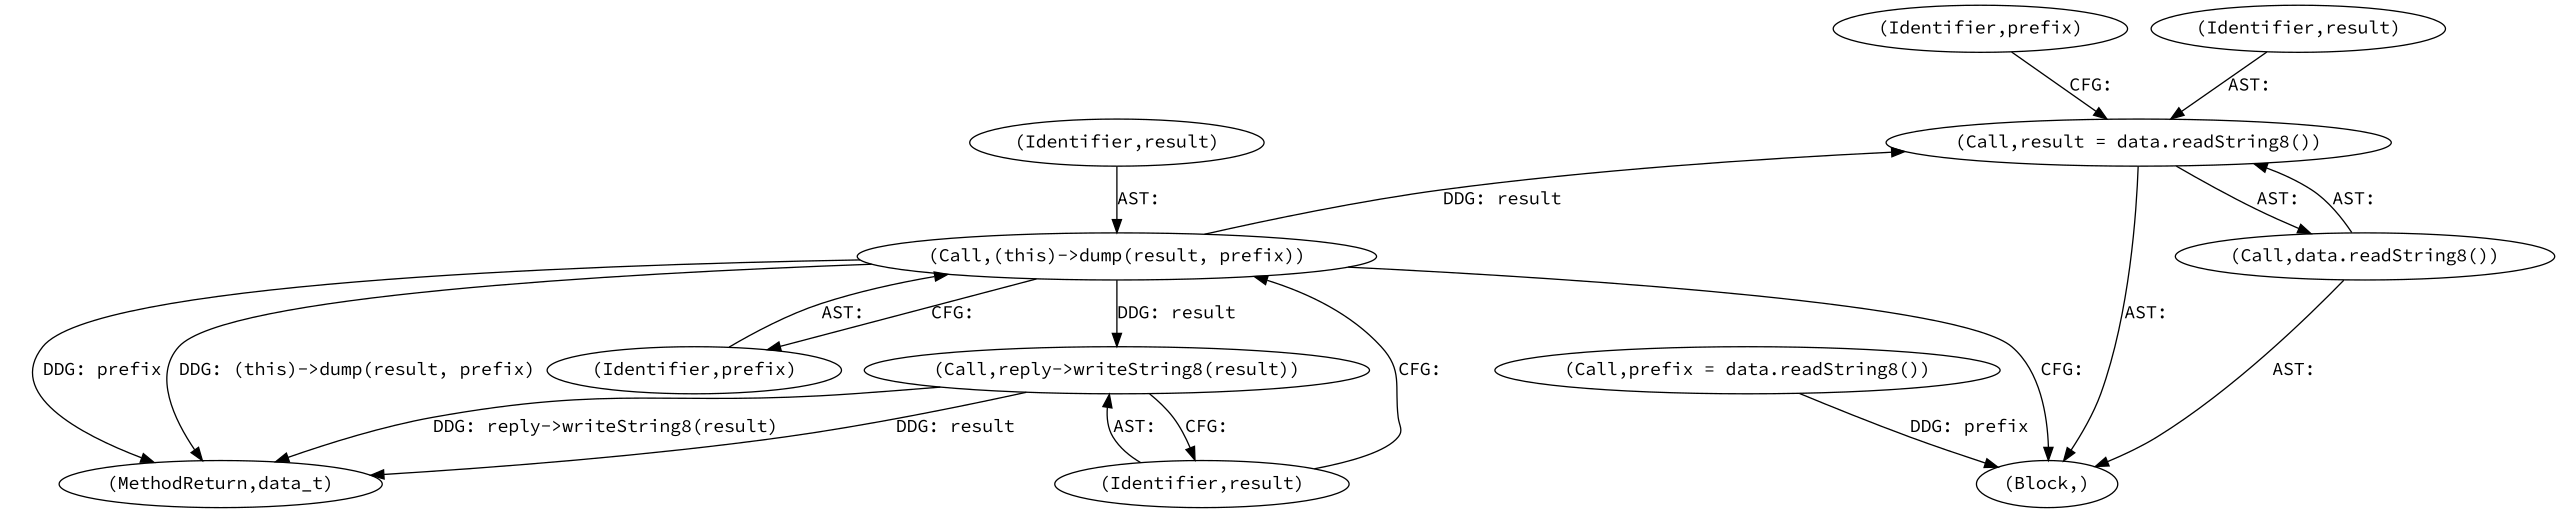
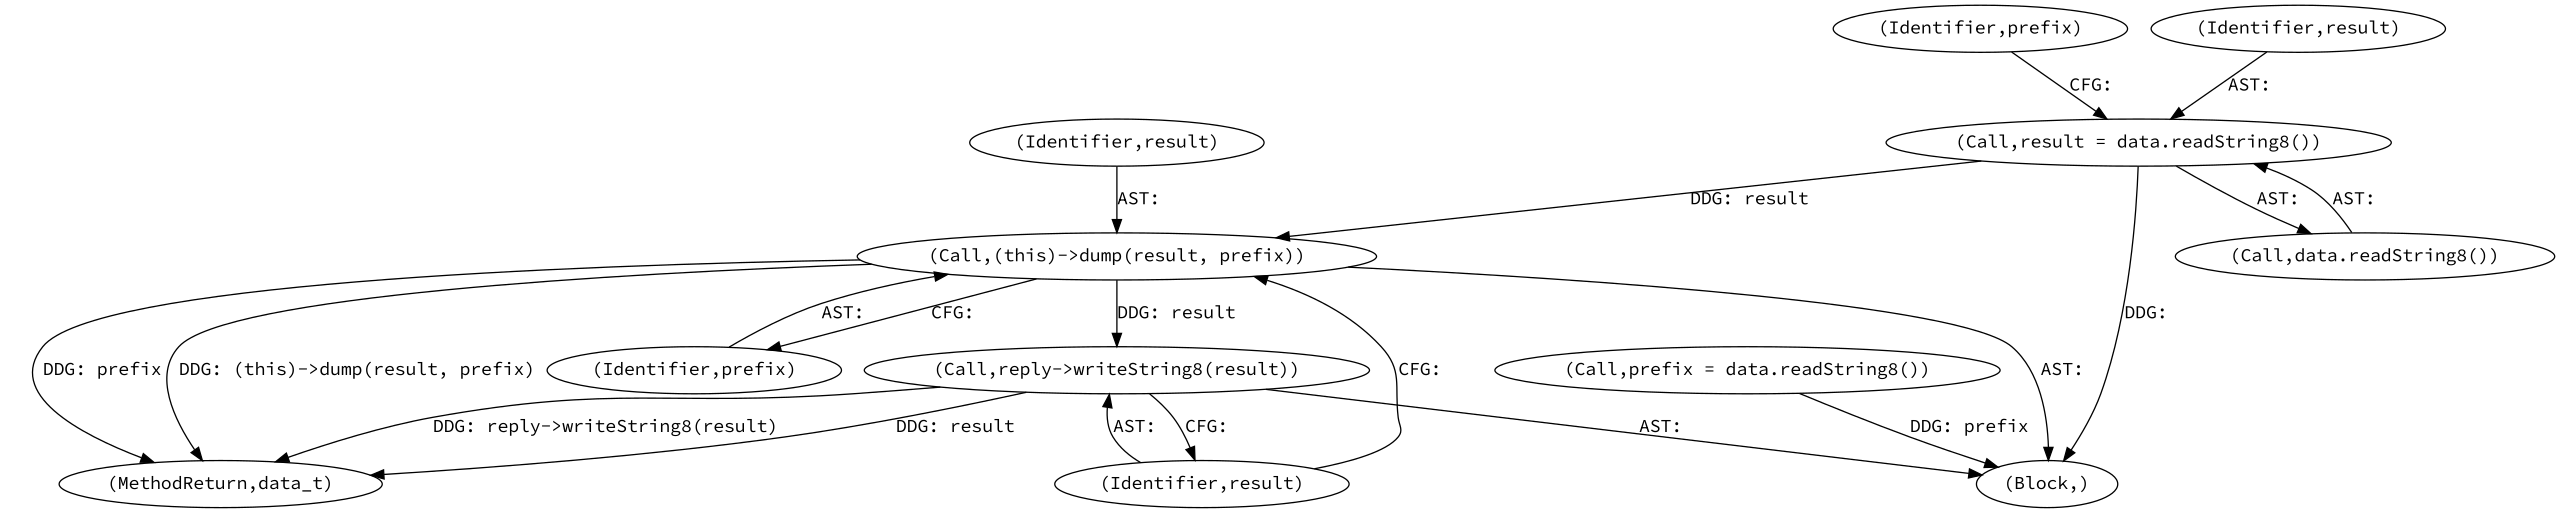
edge "(Call,(this)->dump(result, prefix))" -> "(Call,result = data.readString8())": reversed
edge "(Call,result = data.readString8())" -> "(Block,)": label "AST: " -> "DDG: "
edge "(Call,(this)->dump(result, prefix))" -> "(Block,)": label "CFG: " -> "AST: "
edge "(Call,data.readString8())" -> "(Block,)": now "(Call,reply->writeString8(result))" -> "(Block,)"
